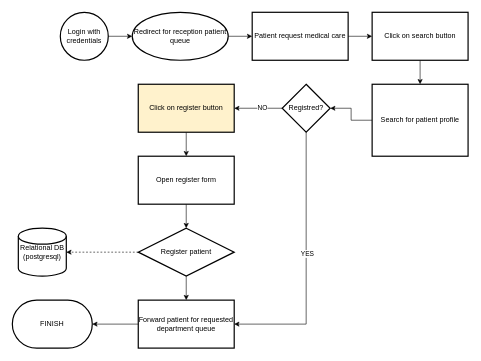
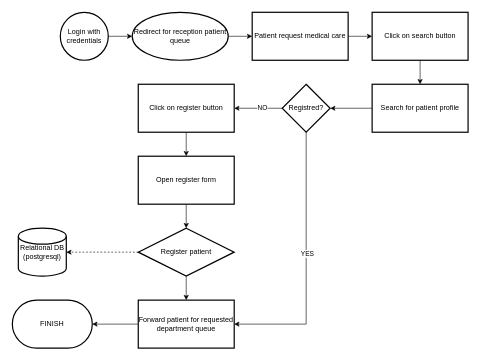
node "Click on register button": fillcolor #fff2cc -> #ffffff
node "Search for patient profile": size 96x72 -> 96x48
